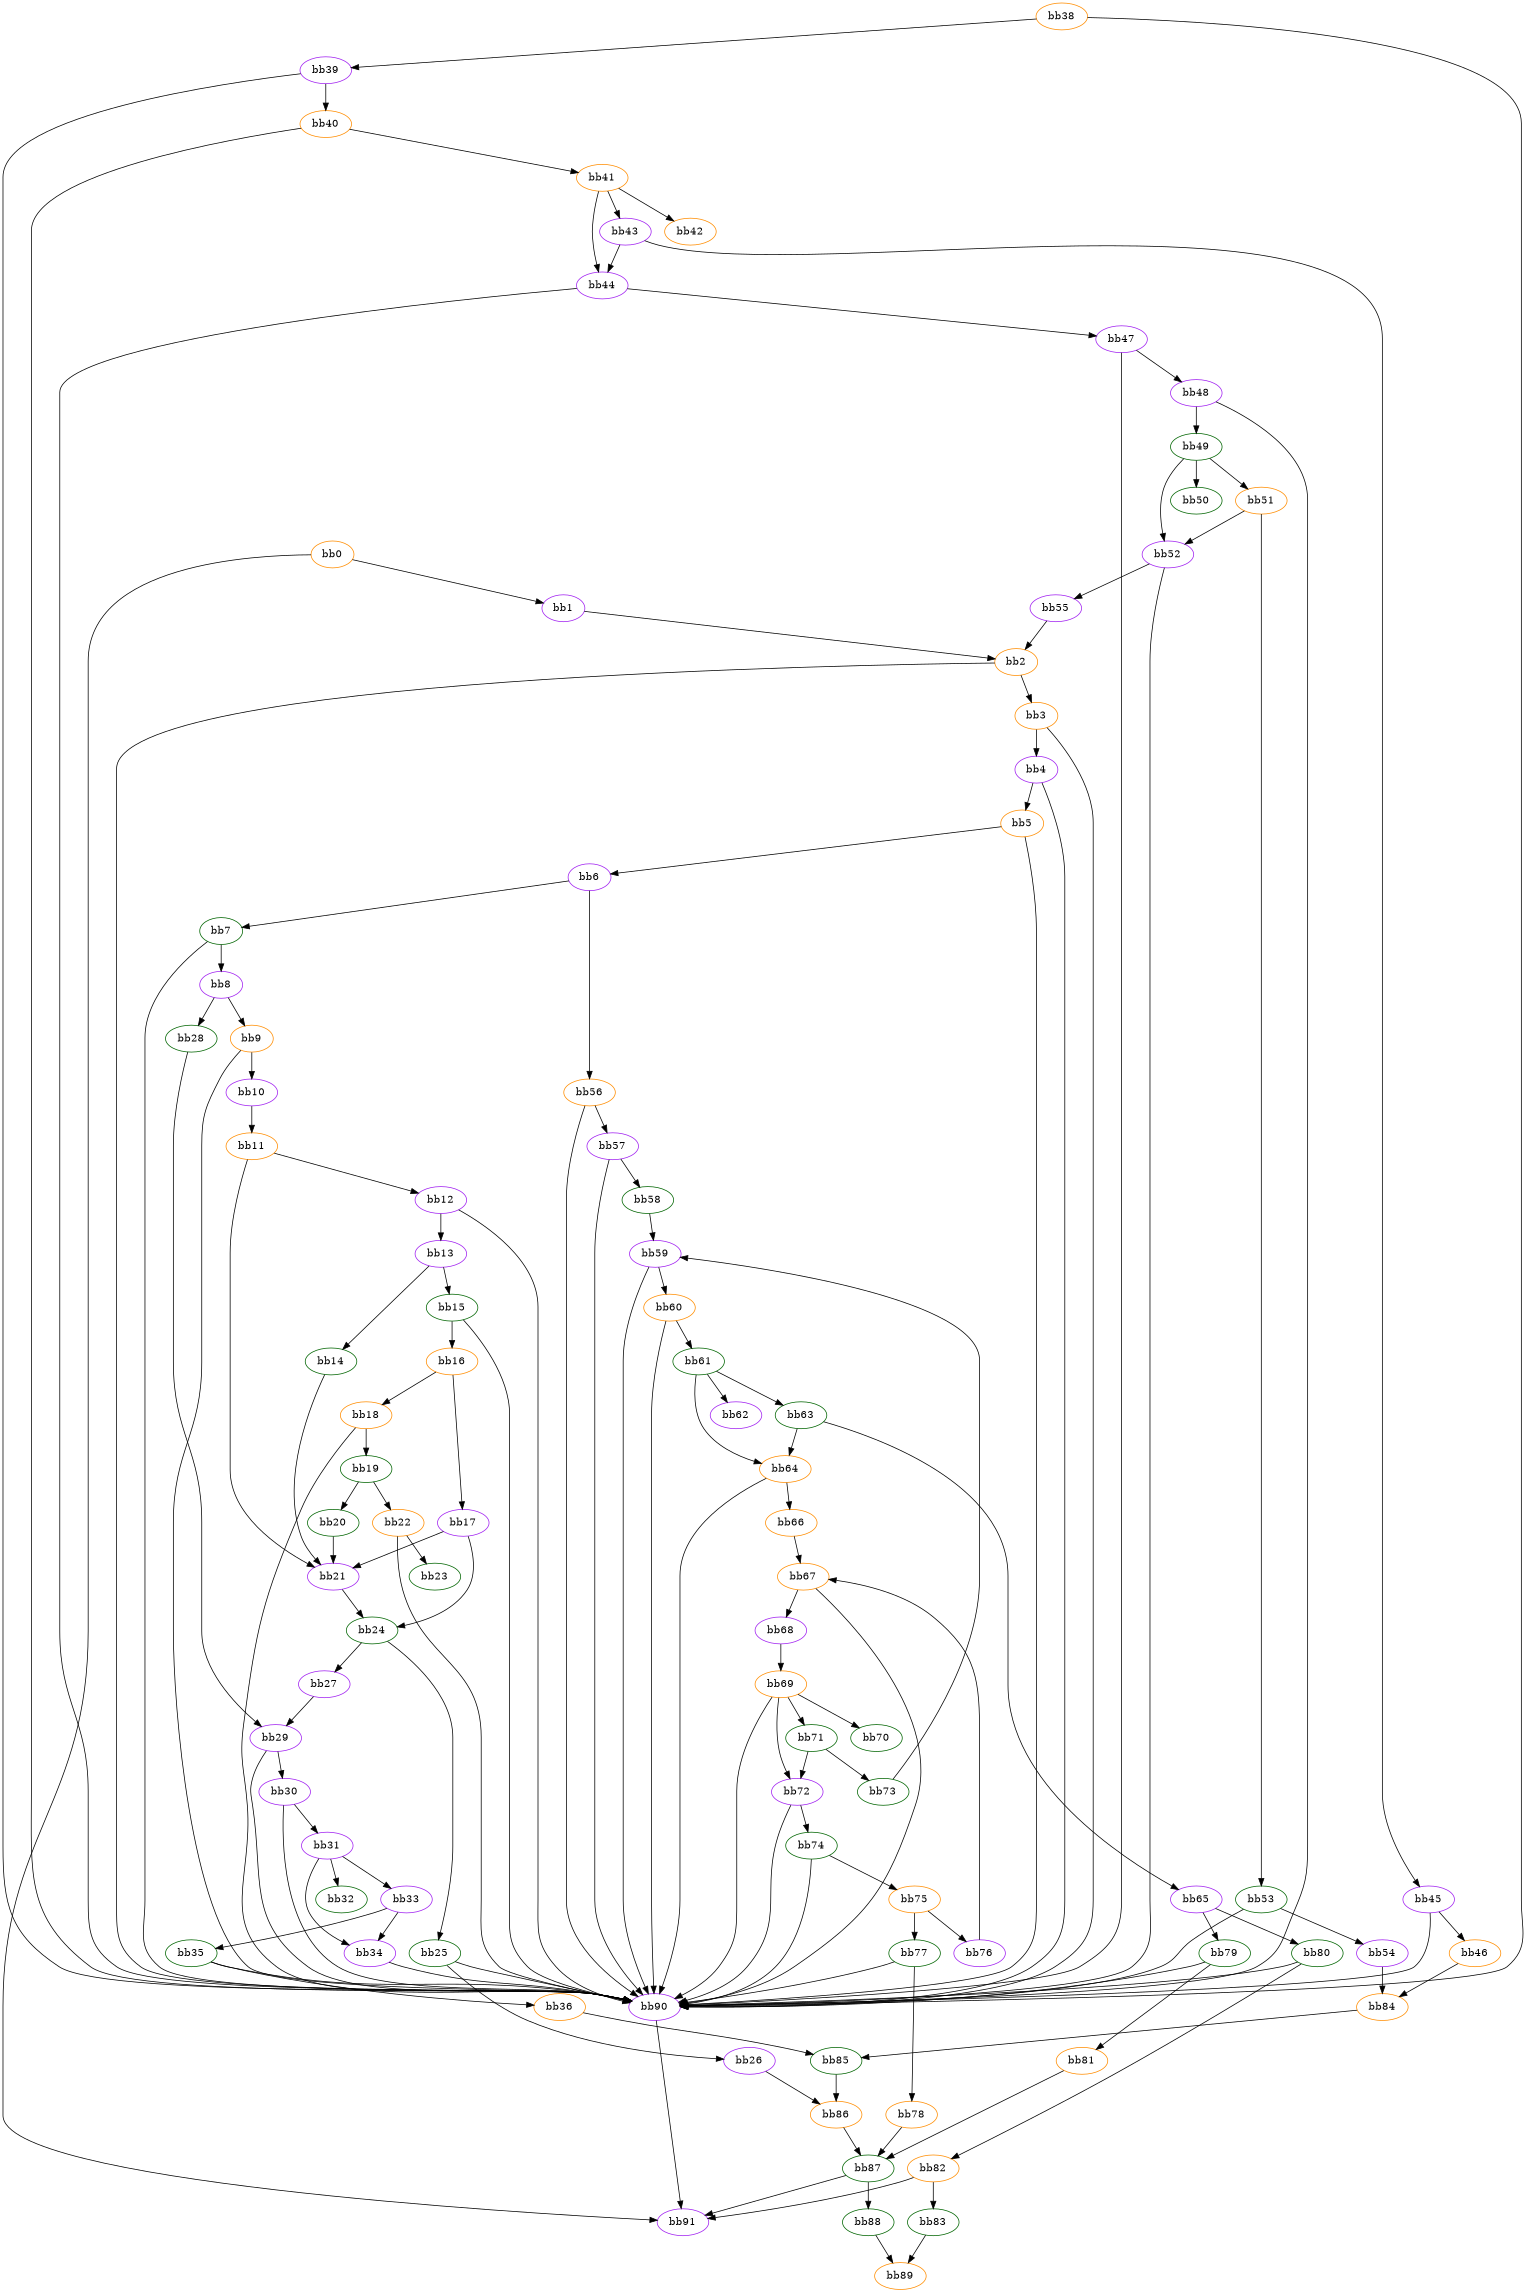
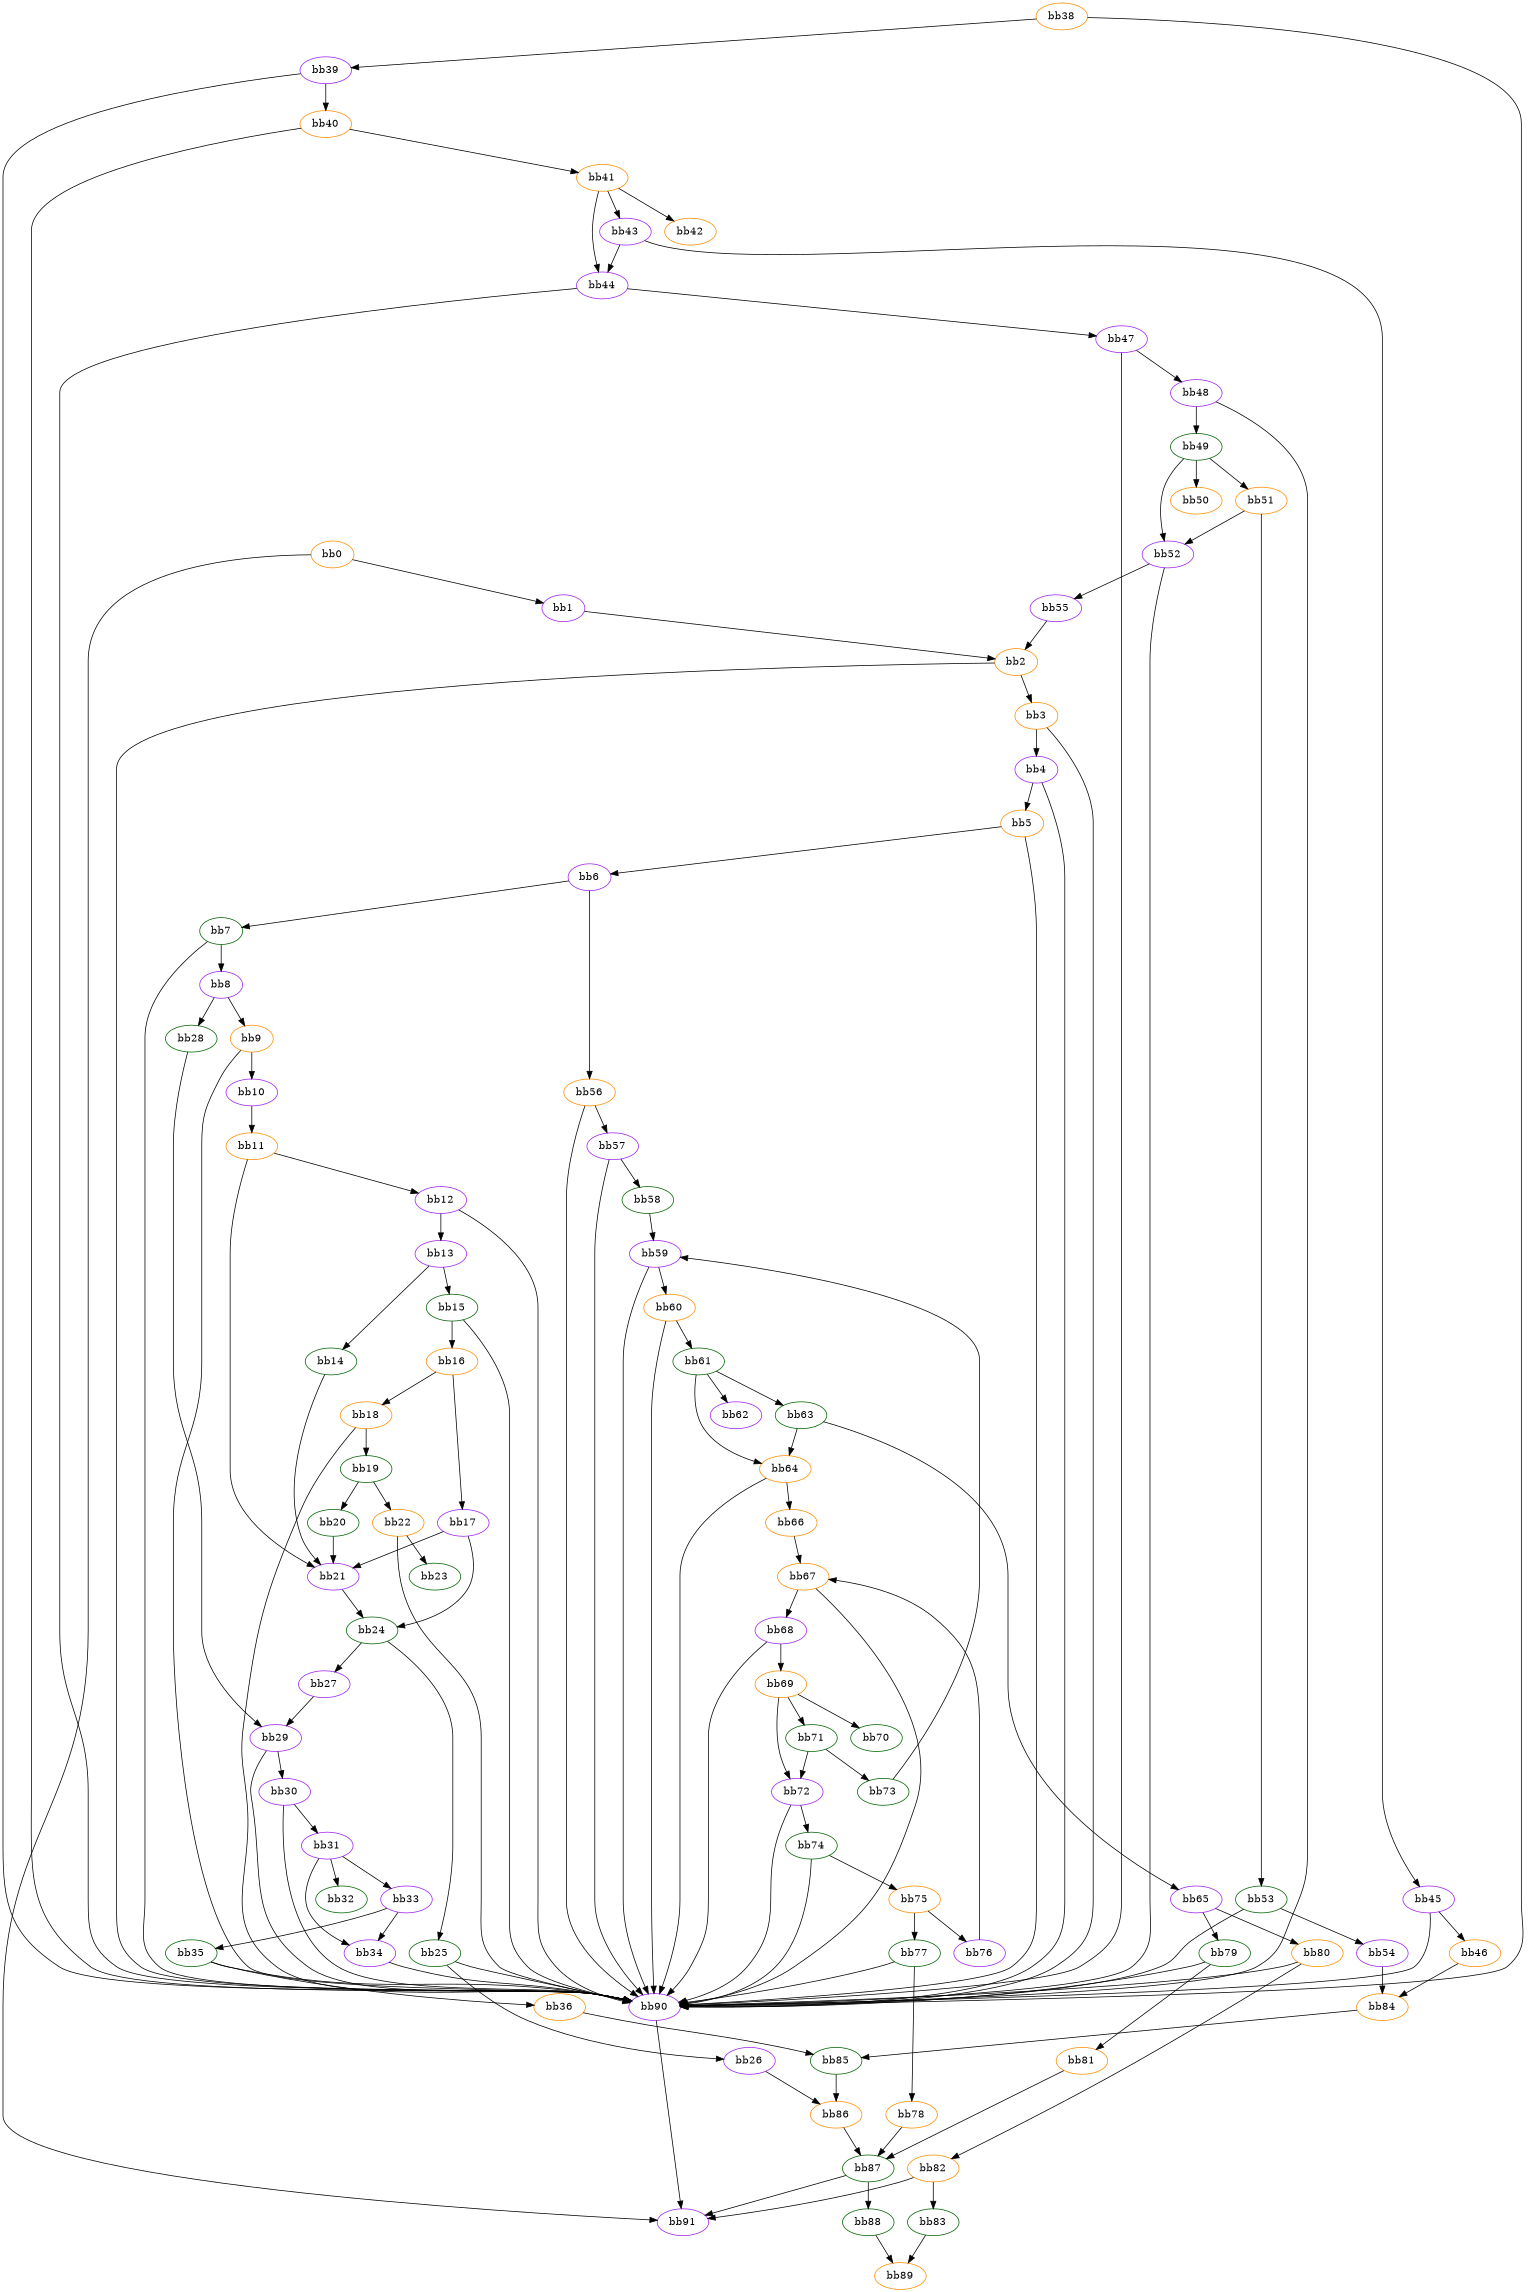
node "bb50": color darkgreen -> darkorange
edge "bb69" -> "bb90": now "bb68" -> "bb90"
node "bb80": color darkgreen -> darkorange
